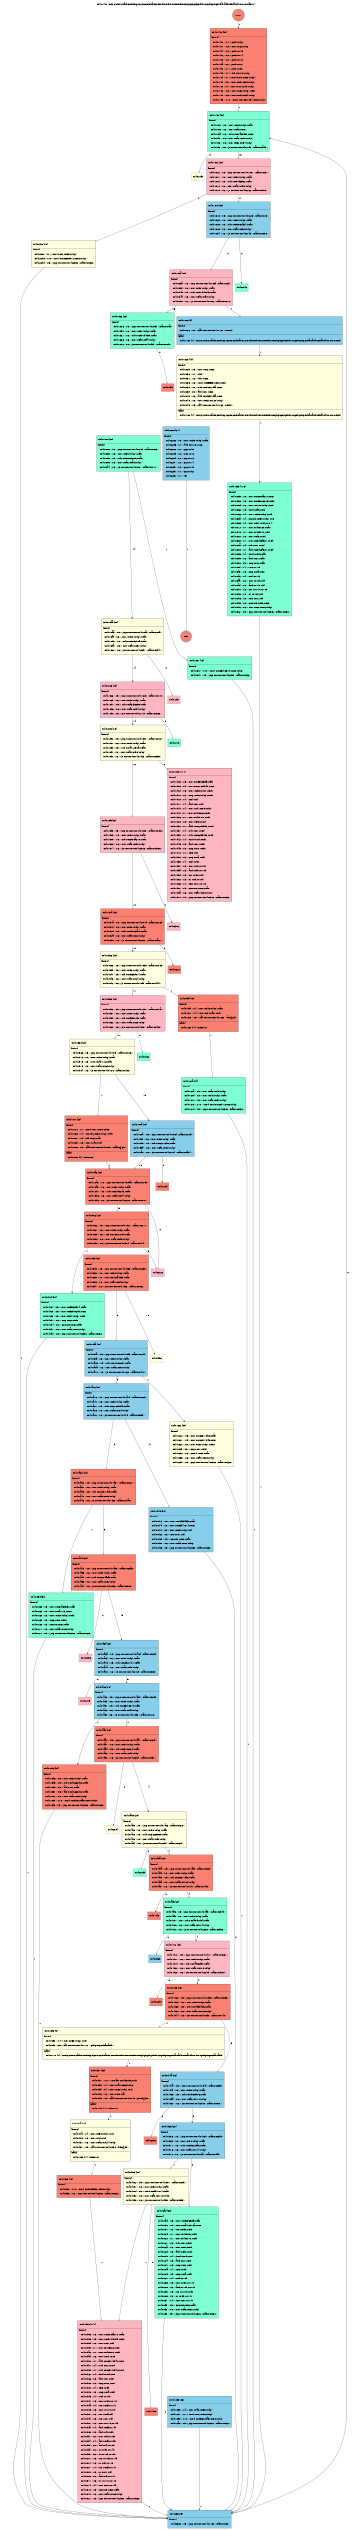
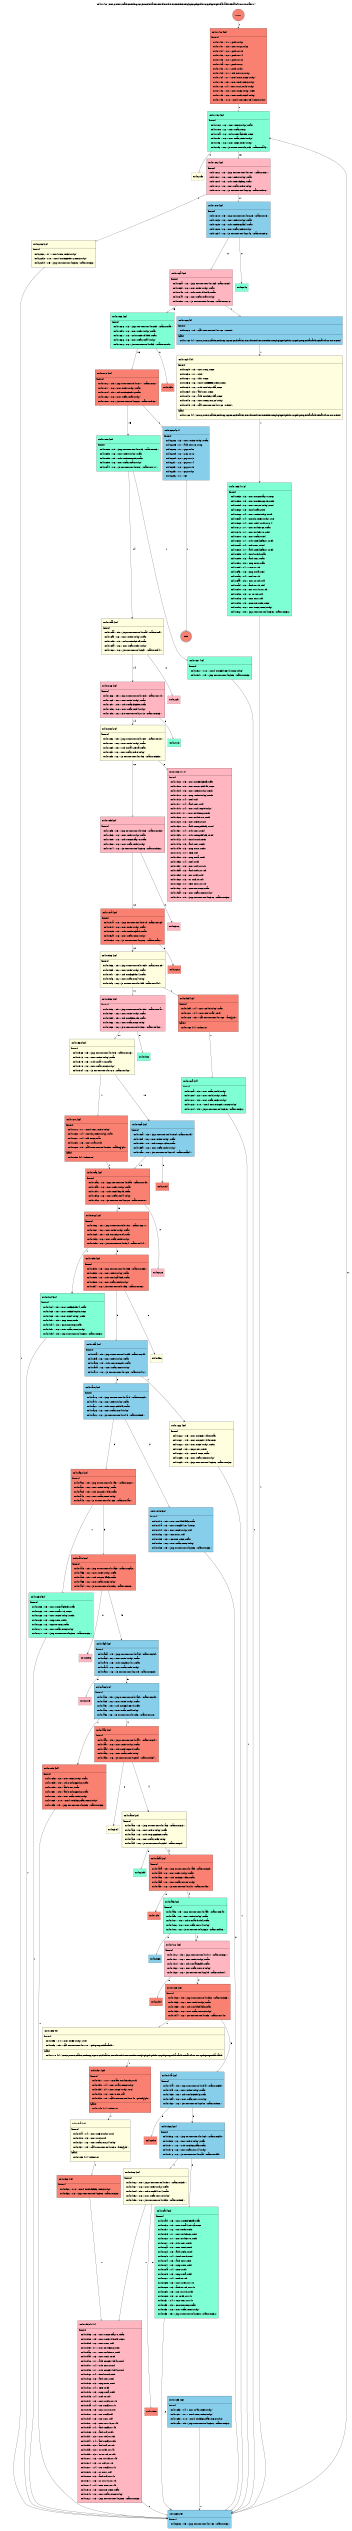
node "0x401872 [28]": added
edge "0x4019c2 [28]" -> "0x402028": now "0x4019c2 [28]" -> "0x4019de [28]"
